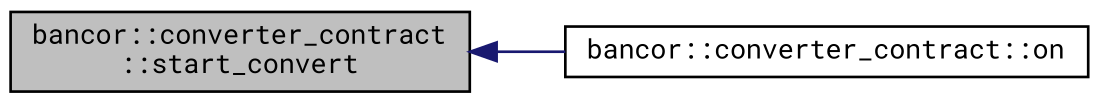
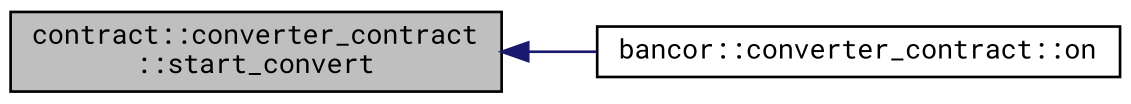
node "bancor::converter_contract ::start_convert": label "bancor::converter_contract ::start_convert" -> "contract::converter_contract ::start_convert"
